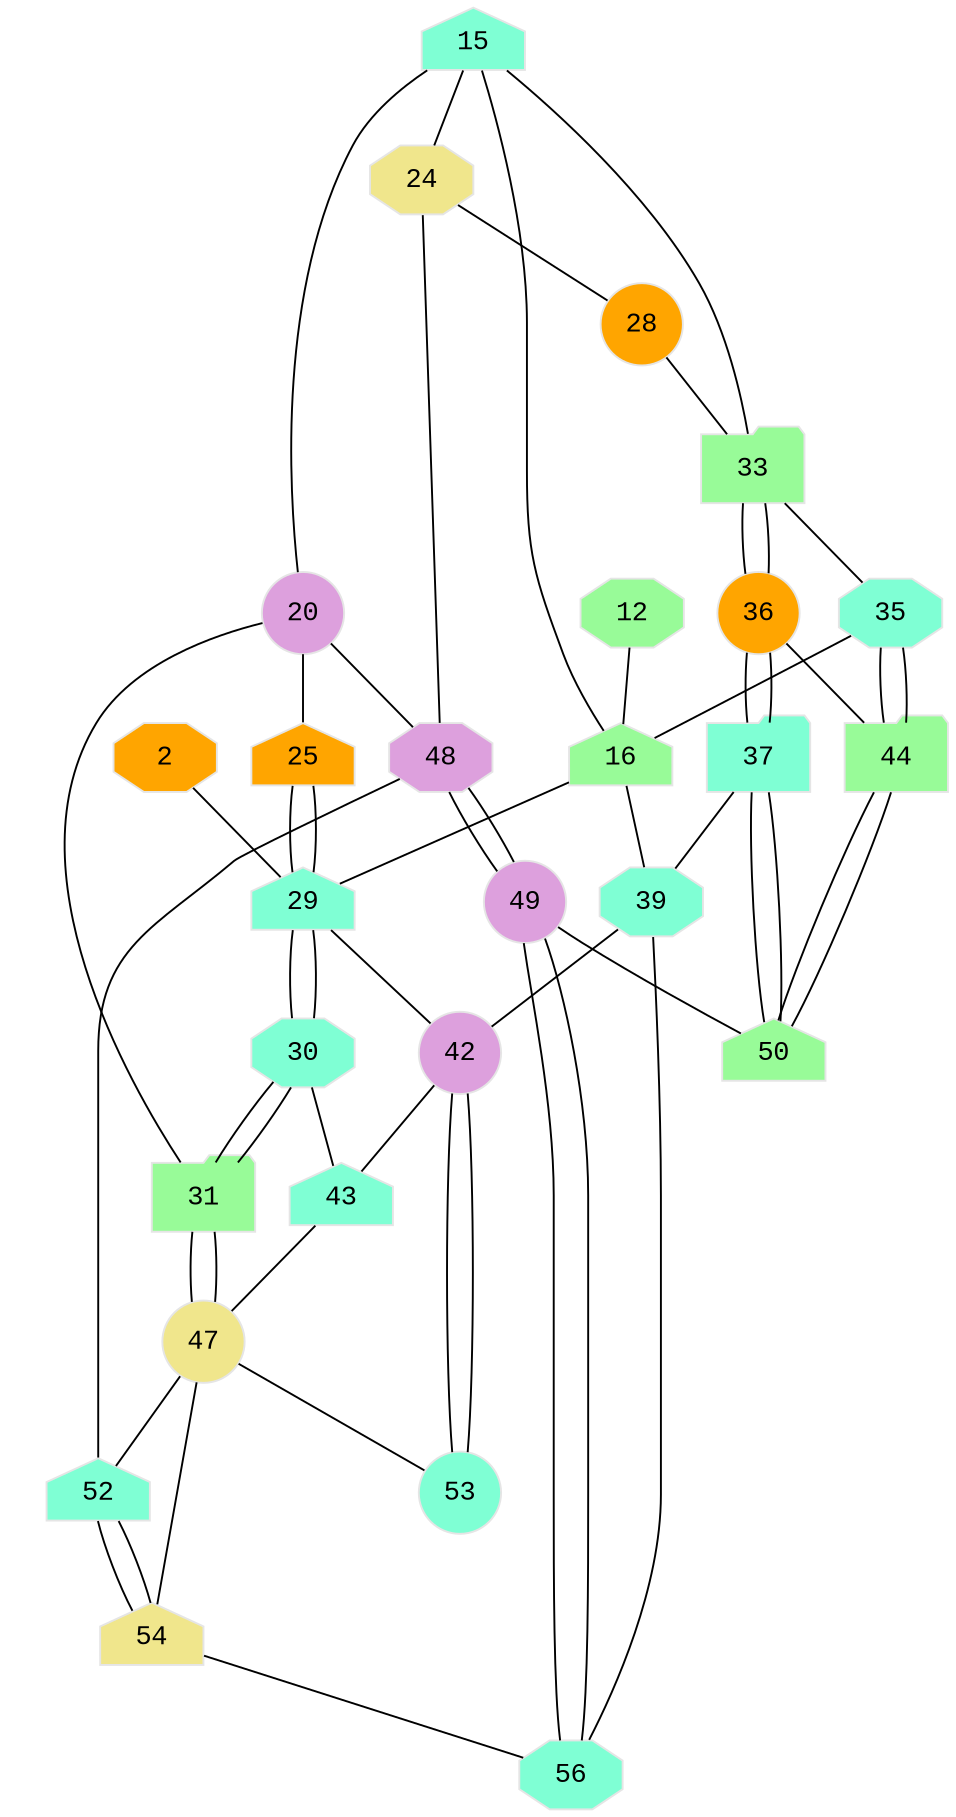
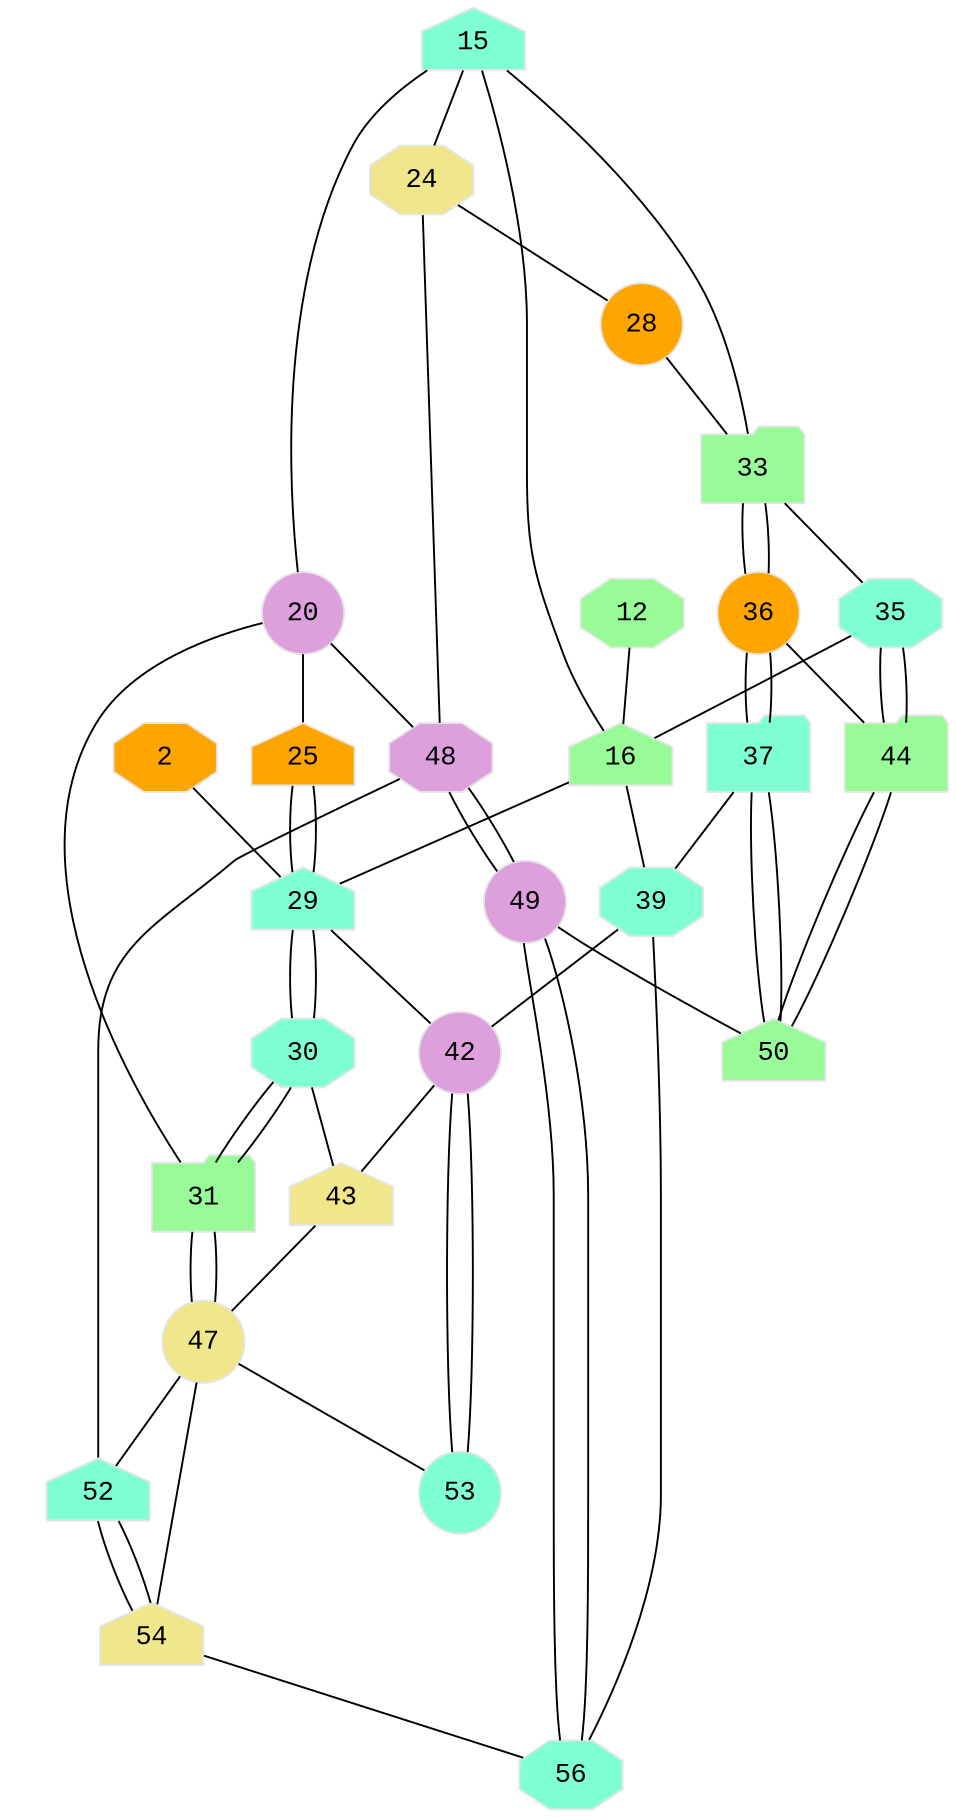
node "43": fillcolor aquamarine -> khaki
